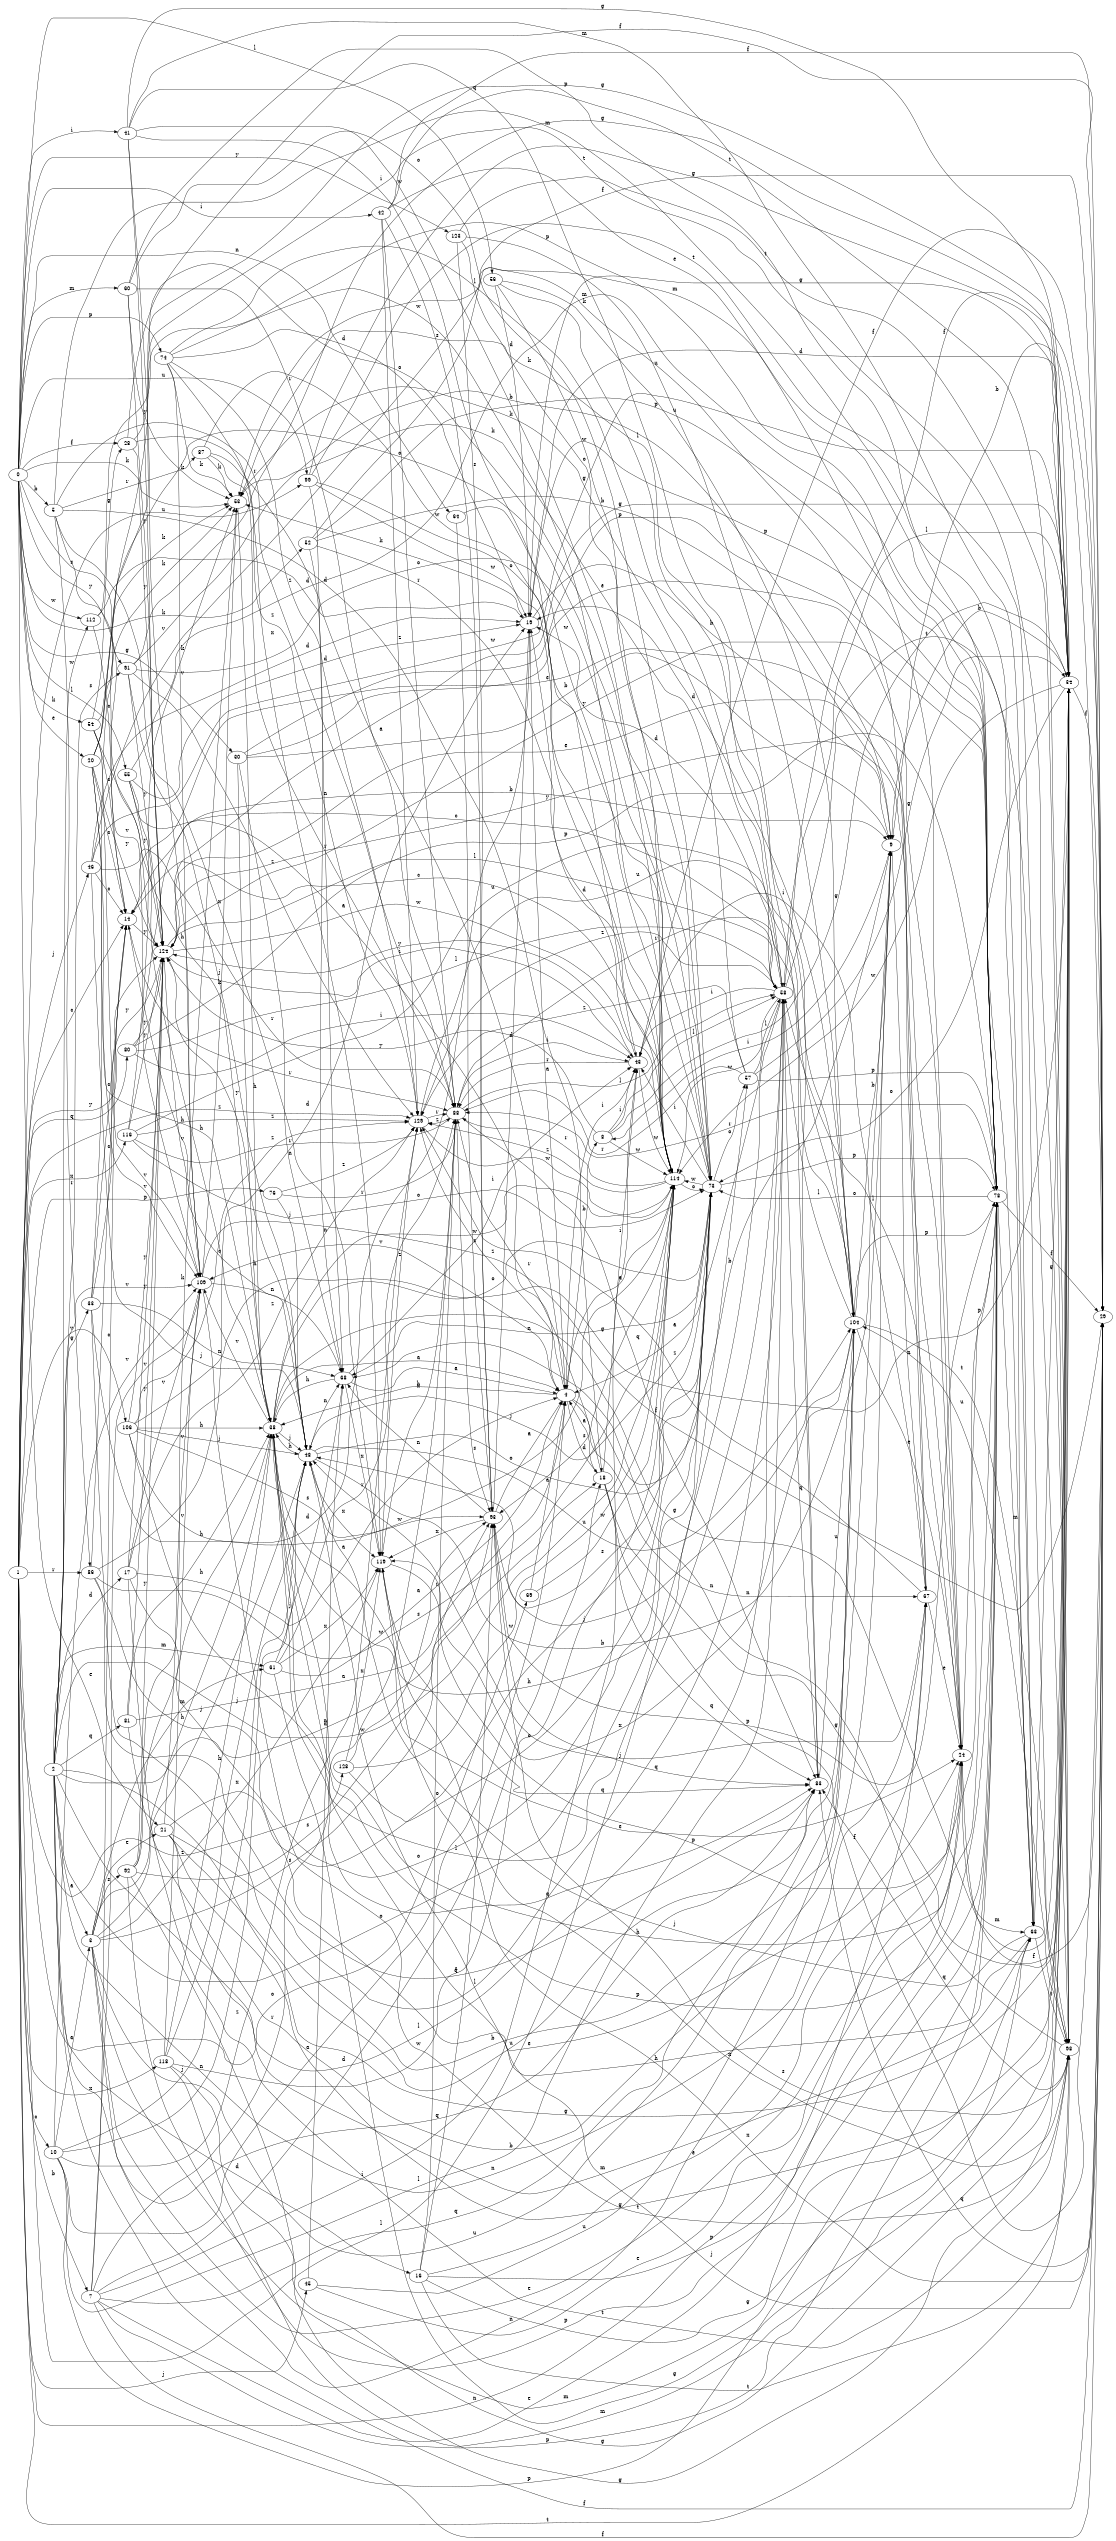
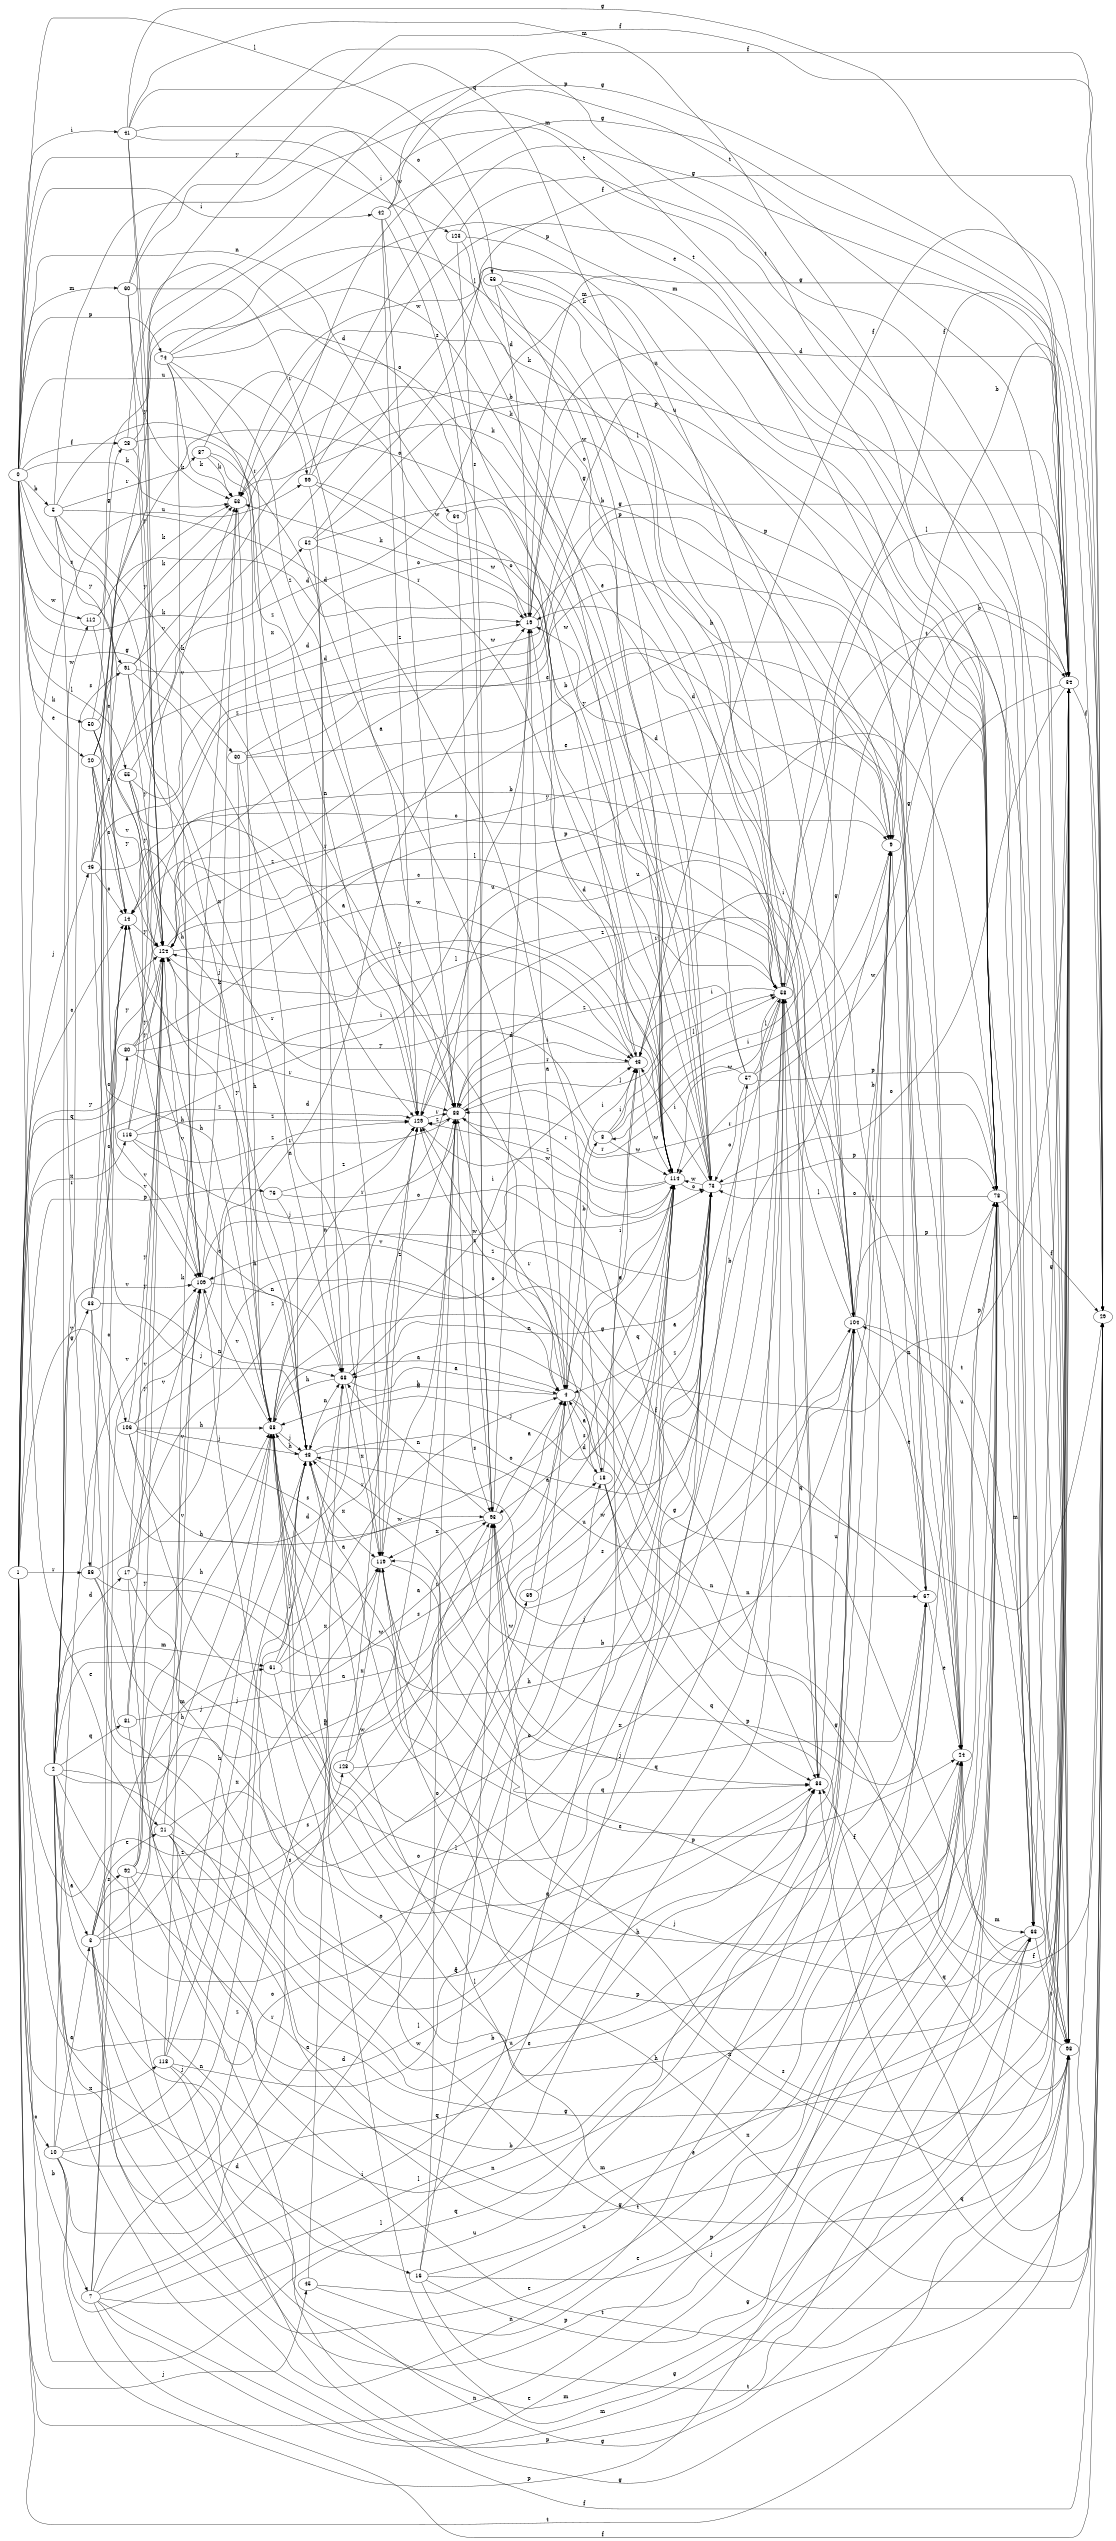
node "54": label "54" -> "50"
edge "5" -> "129": added, label "z"
edge "73" -> "57": reversed
